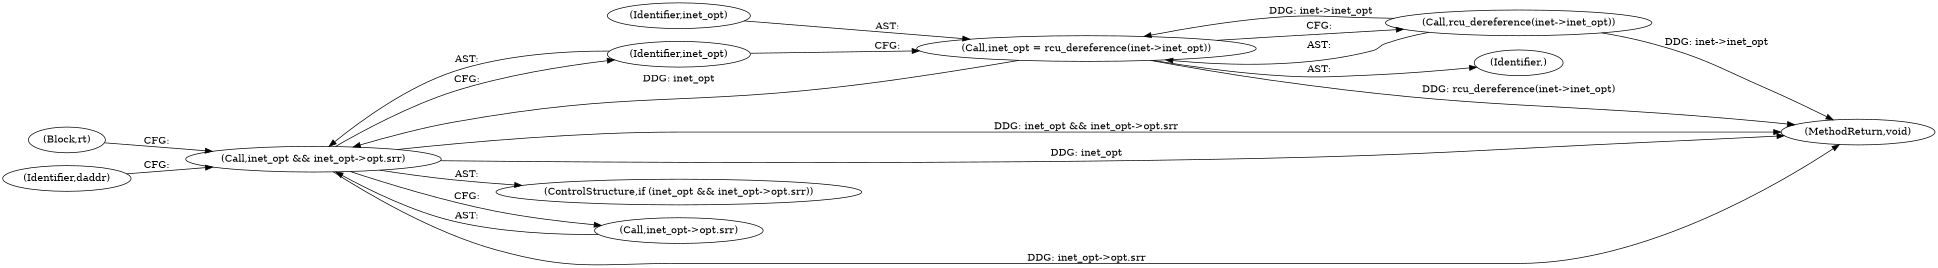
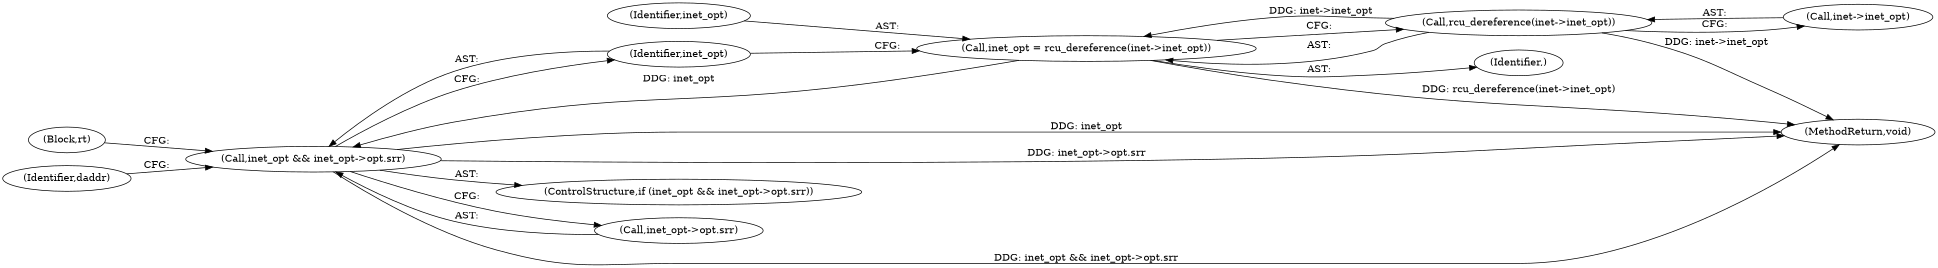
node "(Call,inet->inet_opt)": added
